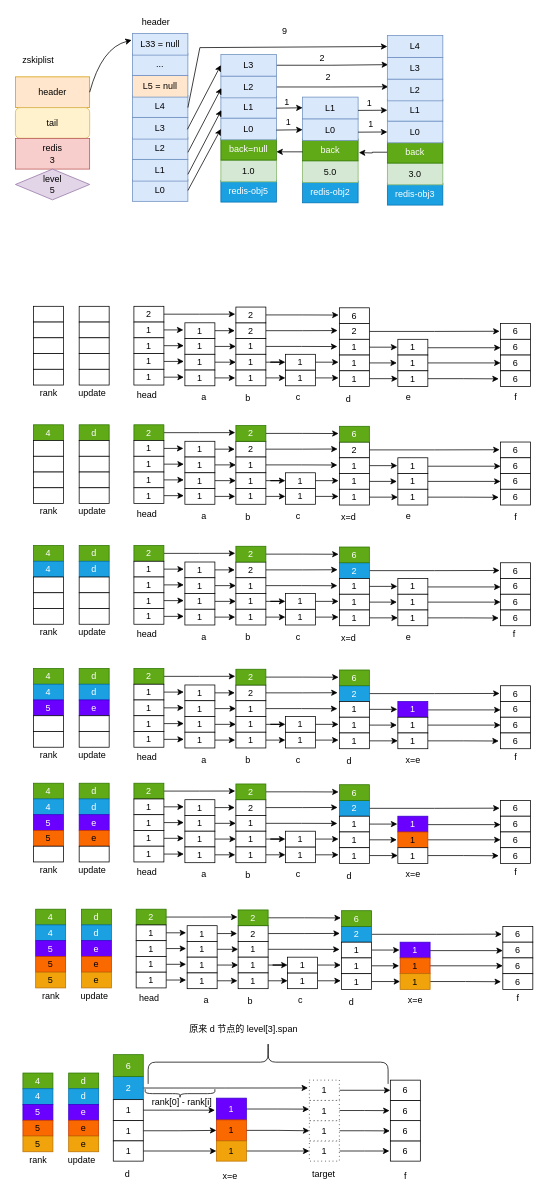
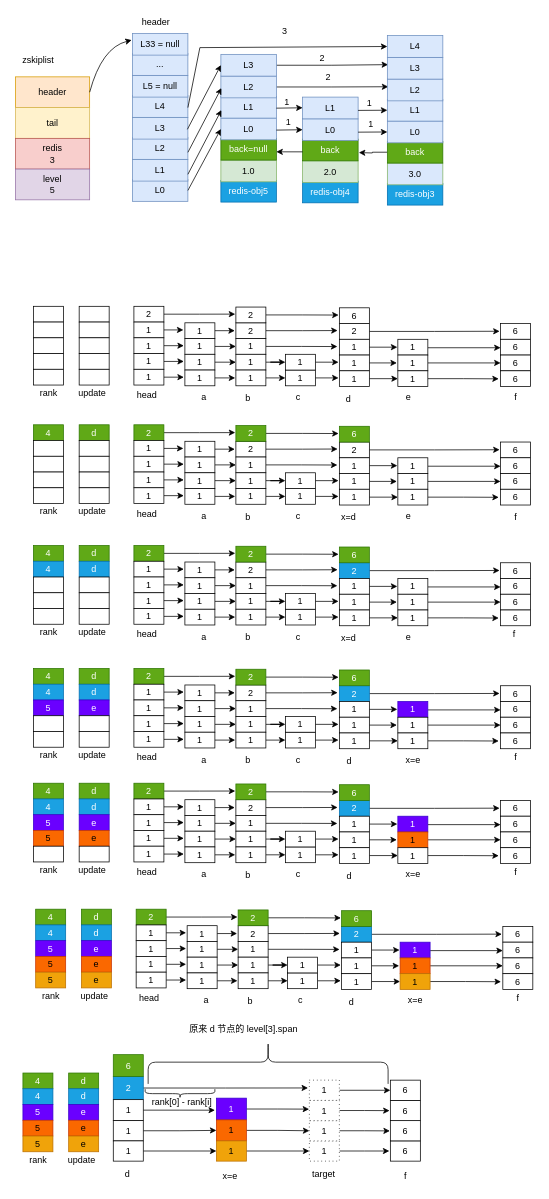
node "9": label "9" -> "3"
node "L5 = null": fillcolor #ffe6cc -> #dae8fc
node "tail": shape rounded rectangle -> rectangle
node "5.0": label "5.0" -> "2.0"
node "3.0": fillcolor #d5e8d4 -> #dae8fc
node "level 5": shape diamond -> rectangle
node "redis-obj2": label "redis-obj2" -> "redis-obj4"
